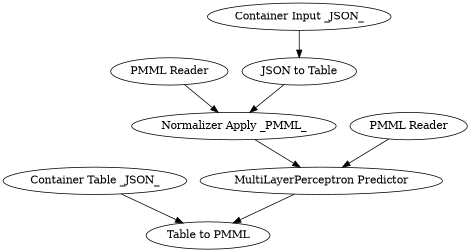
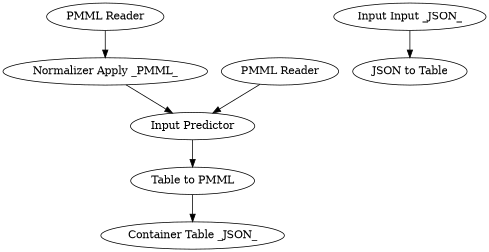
node "Container Input _JSON_": label "Container Input _JSON_" -> "Input Input _JSON_"
edge "JSON to Table" -> "Normalizer Apply _PMML_": removed
node "MultiLayerPerceptron Predictor": label "MultiLayerPerceptron Predictor" -> "Input Predictor"
edge "Container Table _JSON_" -> "Table to PMML": reversed
